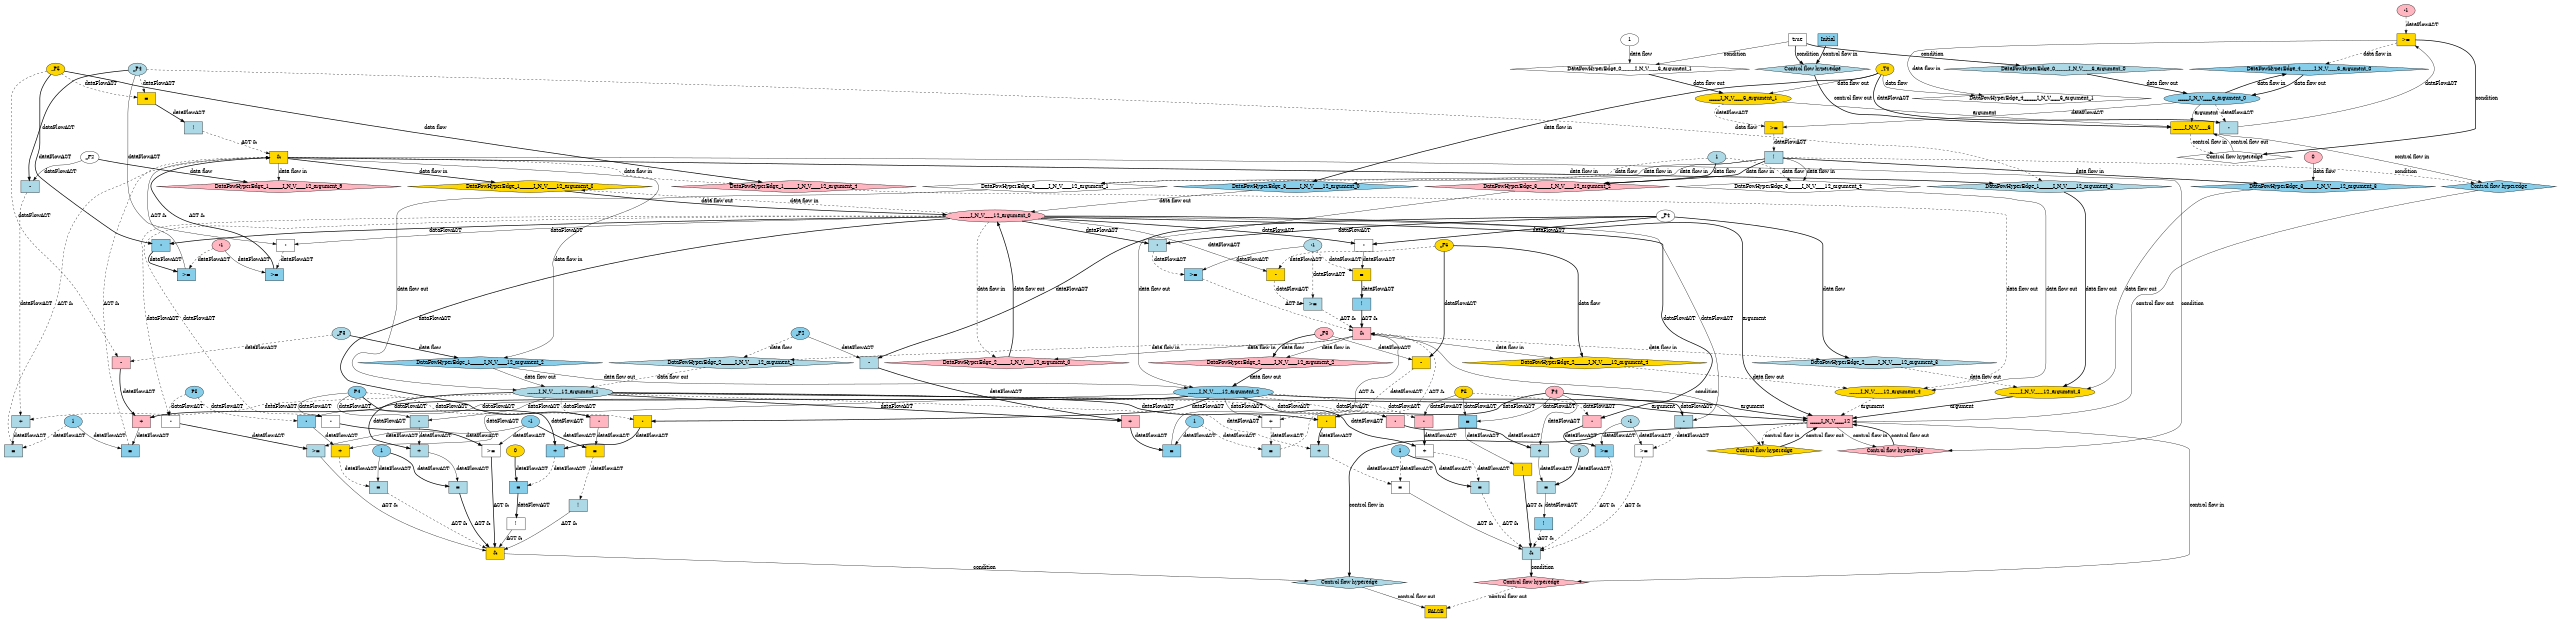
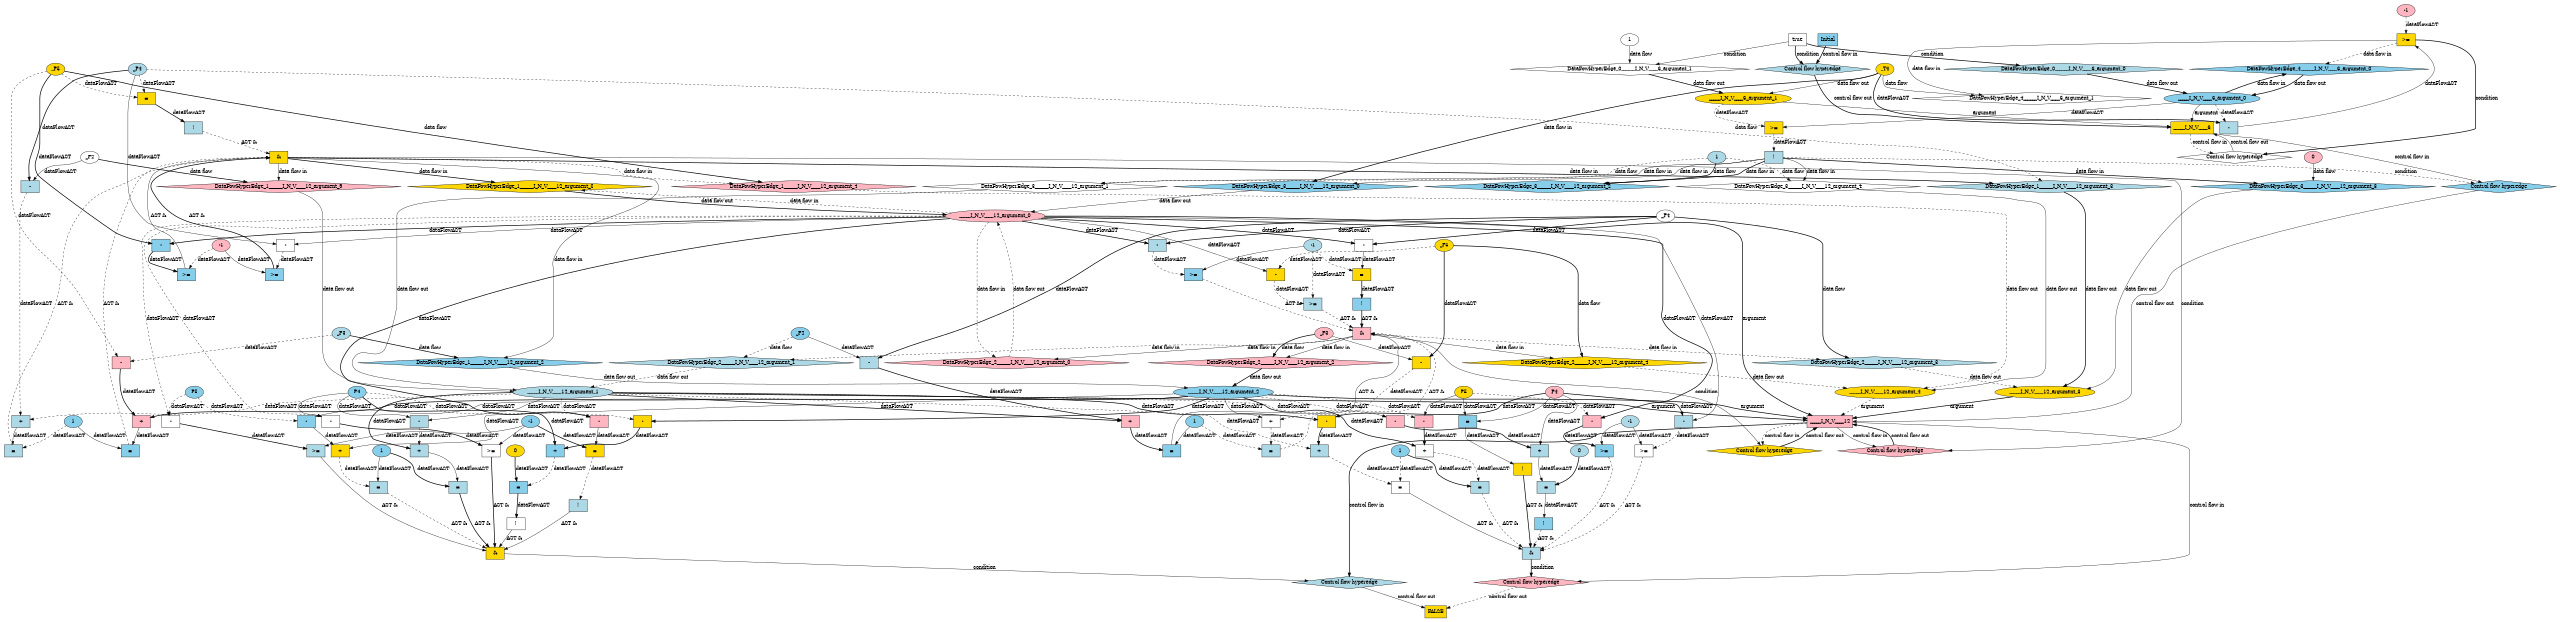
node "DataFowHyperEdge_3______I_N_V____12_argument_2": fillcolor lightpink -> skyblue
edge "DataFowHyperEdge_3______I_N_V____12_argument_2" -> "_____I_N_V____12_argument_2": removed, label "data flow out"
edge "DataFowHyperEdge_2______I_N_V____12_argument_0" -> "_____I_N_V____12_argument_0": style bold -> dashed
edge "DataFowHyperEdge_1______I_N_V____12_argument_2" -> "_____I_N_V____12_argument_1": now "DataFowHyperEdge_1______I_N_V____12_argument_9" -> "_____I_N_V____12_argument_1"
